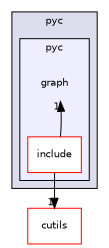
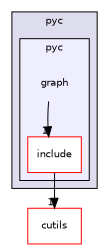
edge "include" -> "graph": reversed
